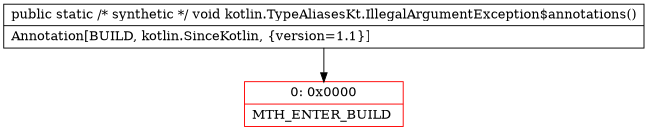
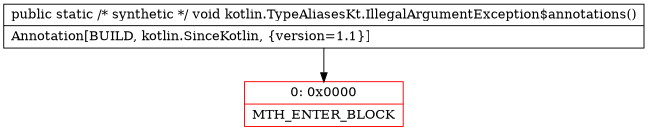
node "0: 0x0000": text "MTH_ENTER_BUILD" -> "MTH_ENTER_BLOCK"
